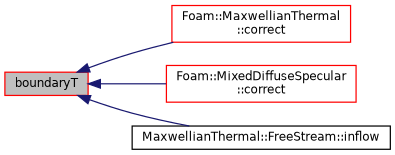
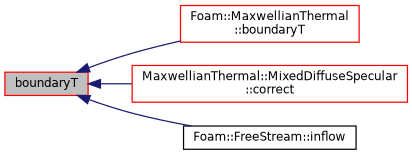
node "Foam::MaxwellianThermal ::correct": label "Foam::MaxwellianThermal ::correct" -> "Foam::MaxwellianThermal ::boundaryT"
node "Foam::MixedDiffuseSpecular ::correct": label "Foam::MixedDiffuseSpecular ::correct" -> "MaxwellianThermal::MixedDiffuseSpecular ::correct"
node "MaxwellianThermal::FreeStream::inflow": label "MaxwellianThermal::FreeStream::inflow" -> "Foam::FreeStream::inflow"
